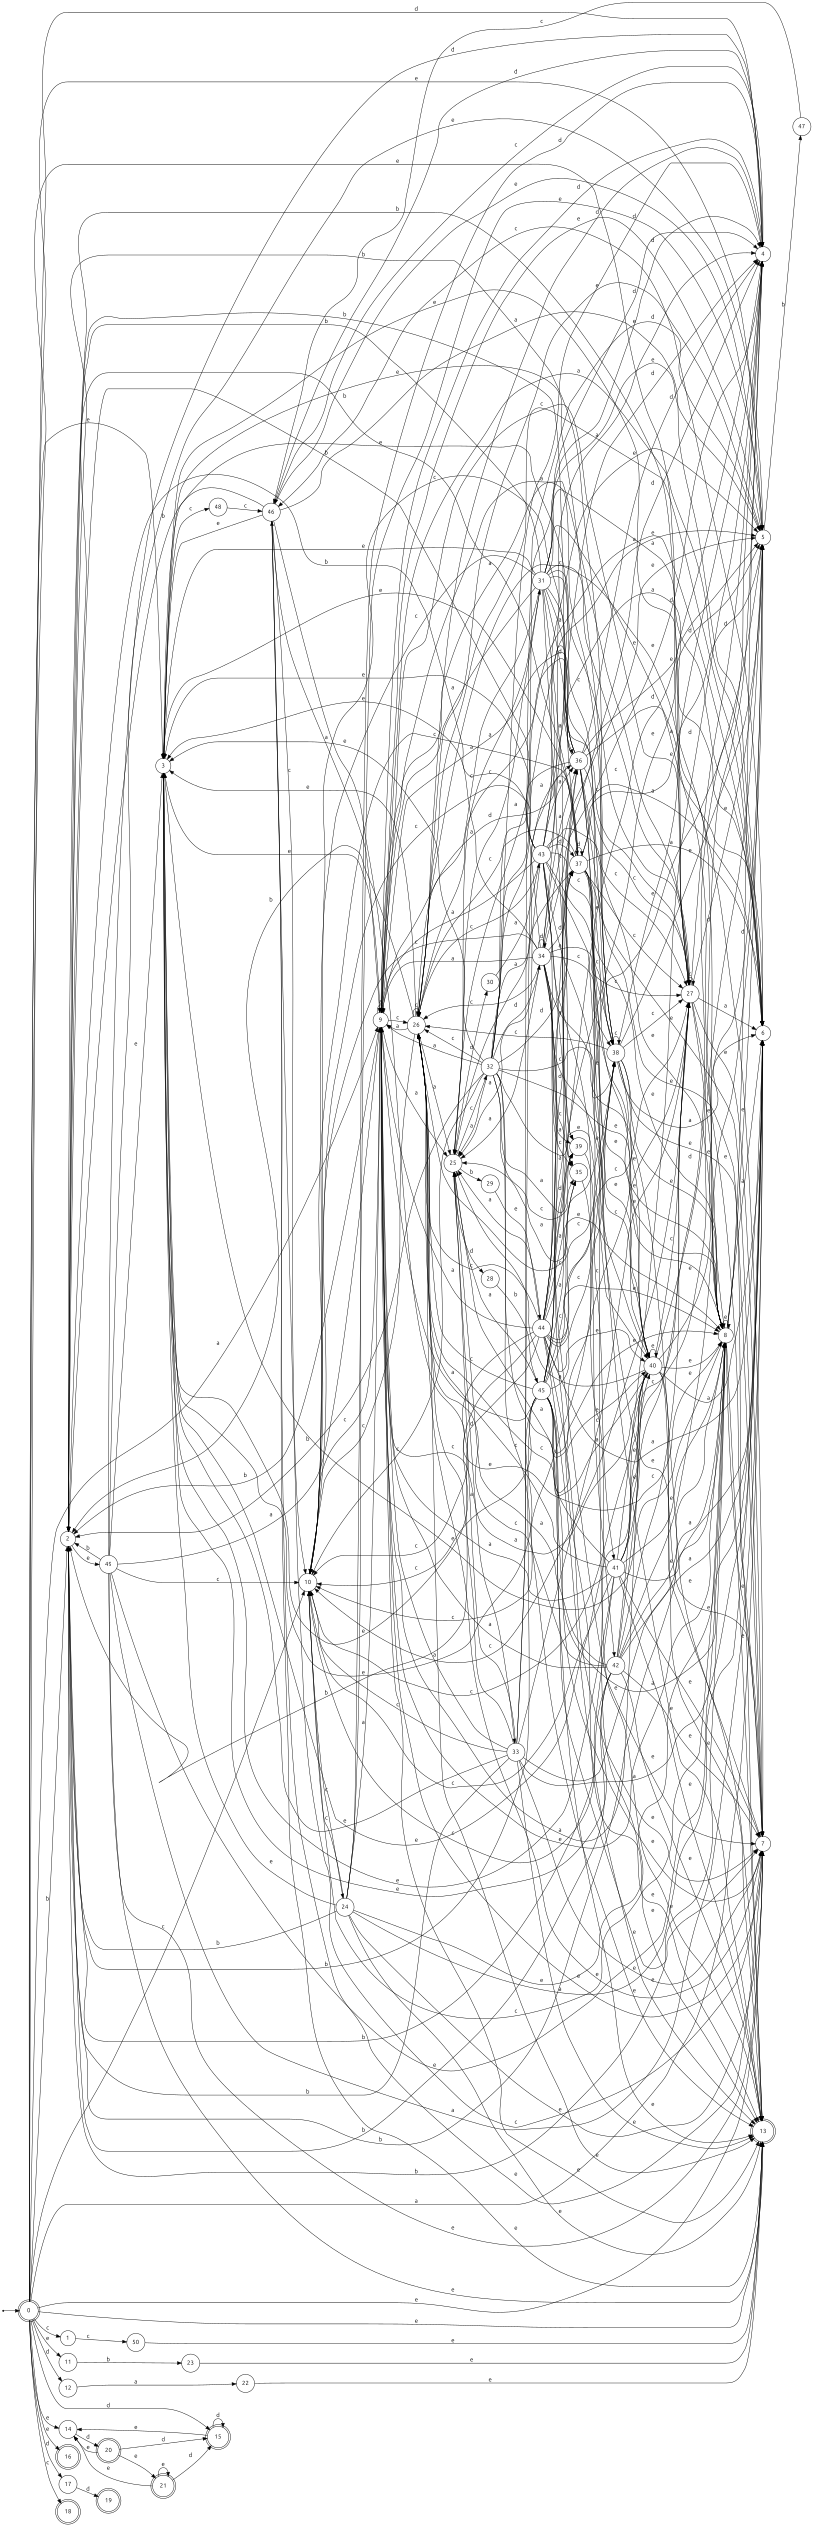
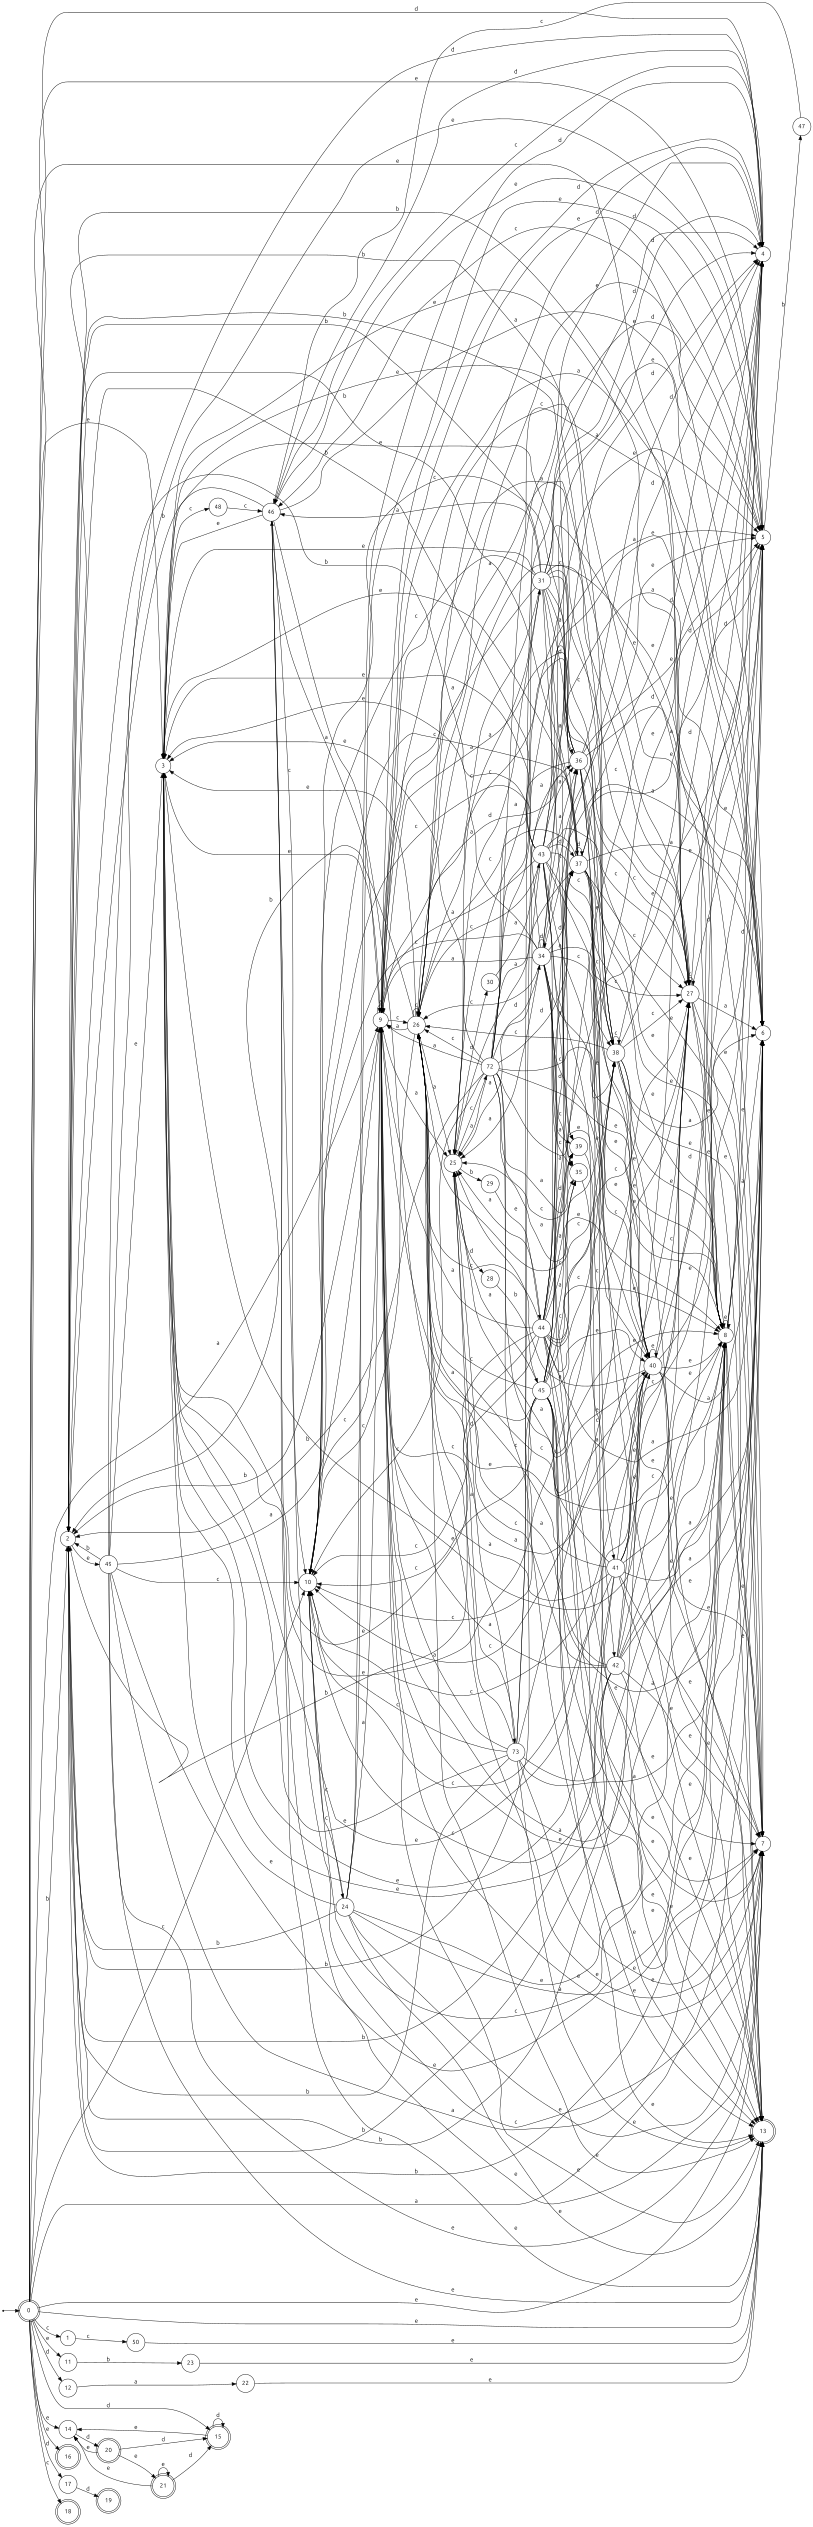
edge "31" -> "6": now "31" -> "46"
node "32": label "32" -> "72"
node "33": label "33" -> "73"
